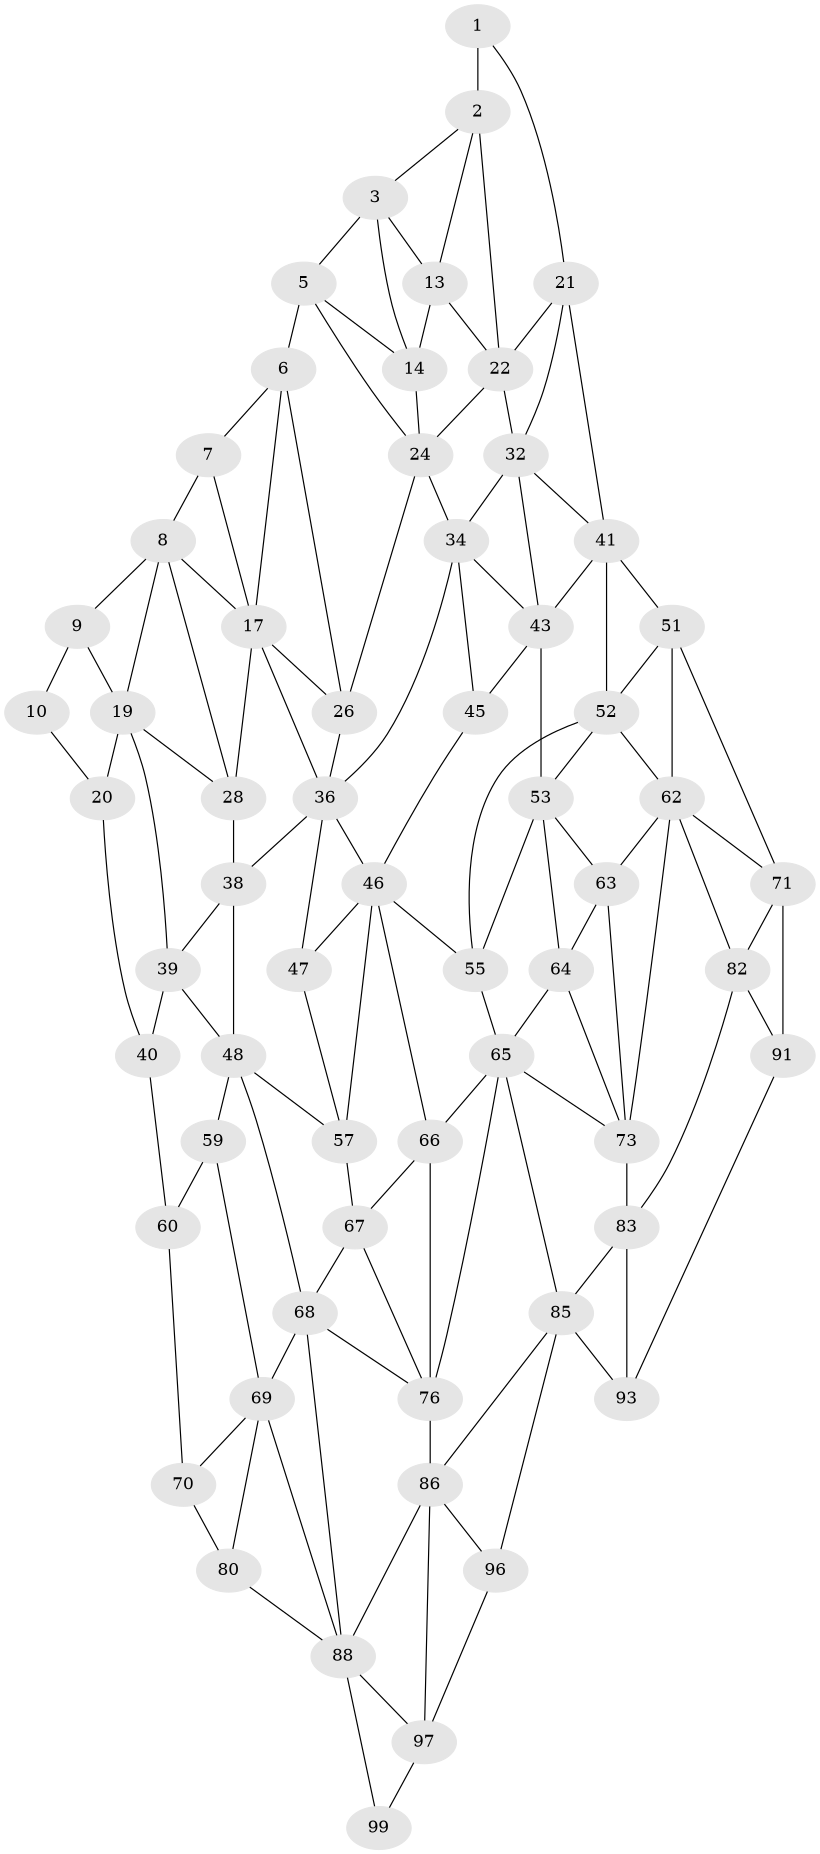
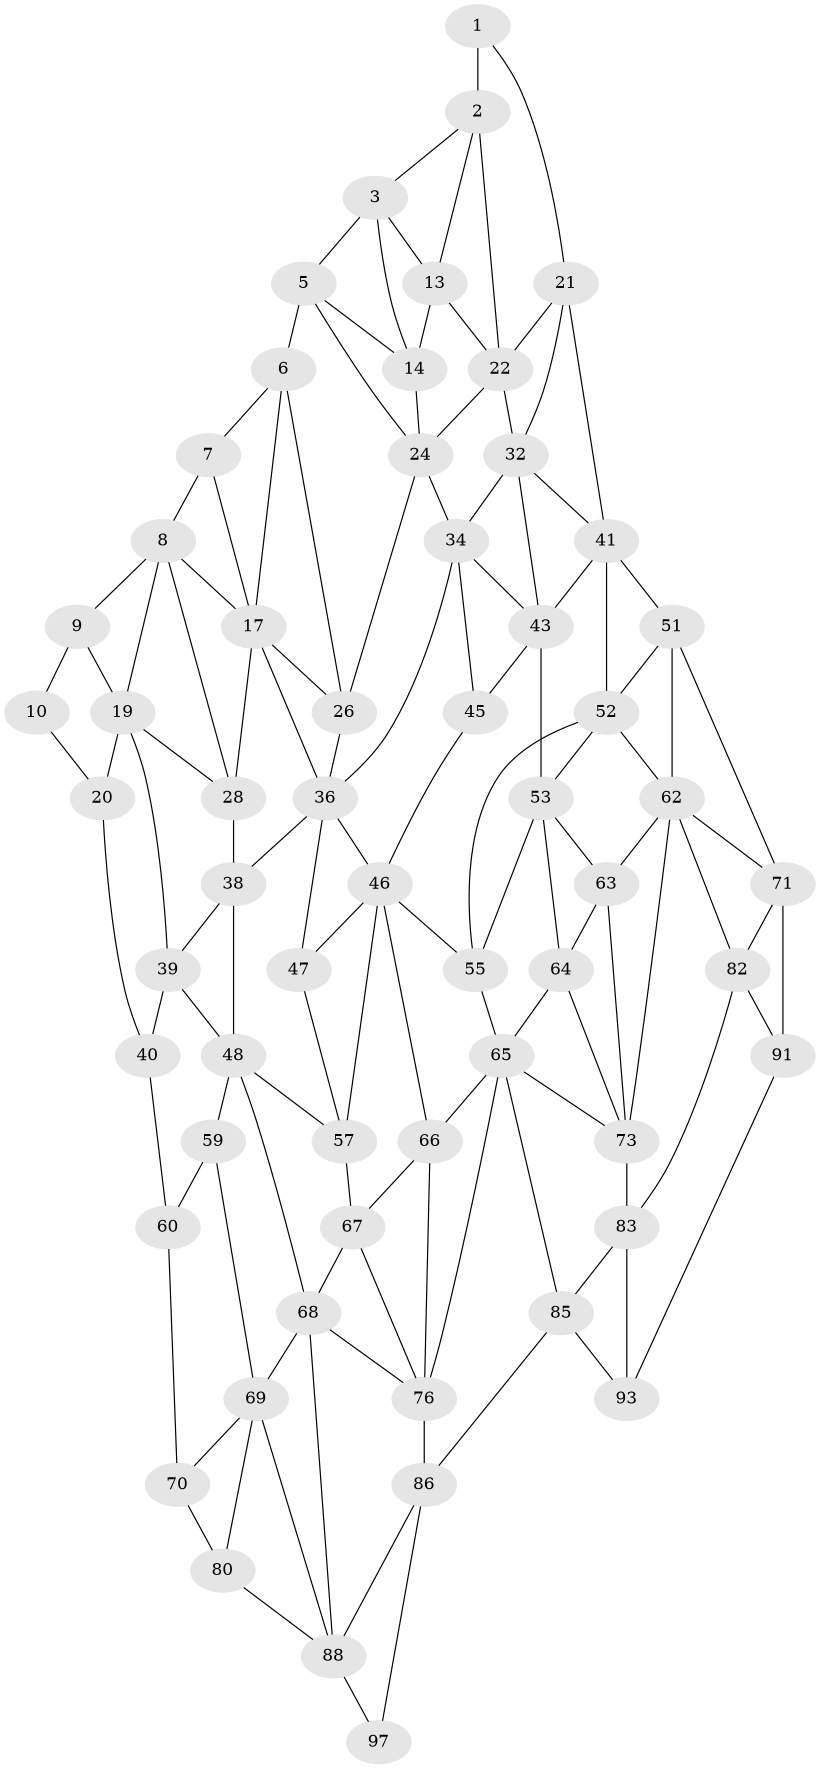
node "96": removed
node "99": removed
